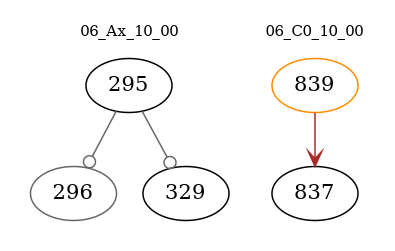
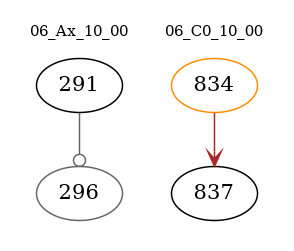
node "295": label "295" -> "291"
node "839": label "839" -> "834"
node "329": removed
